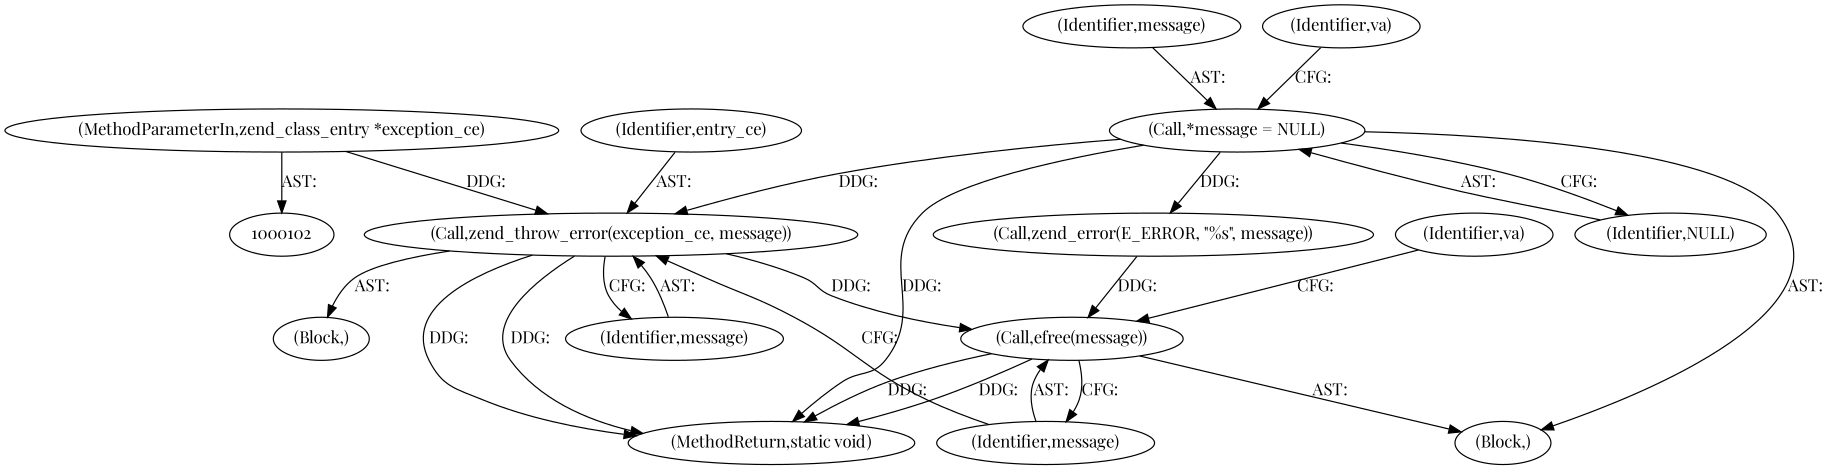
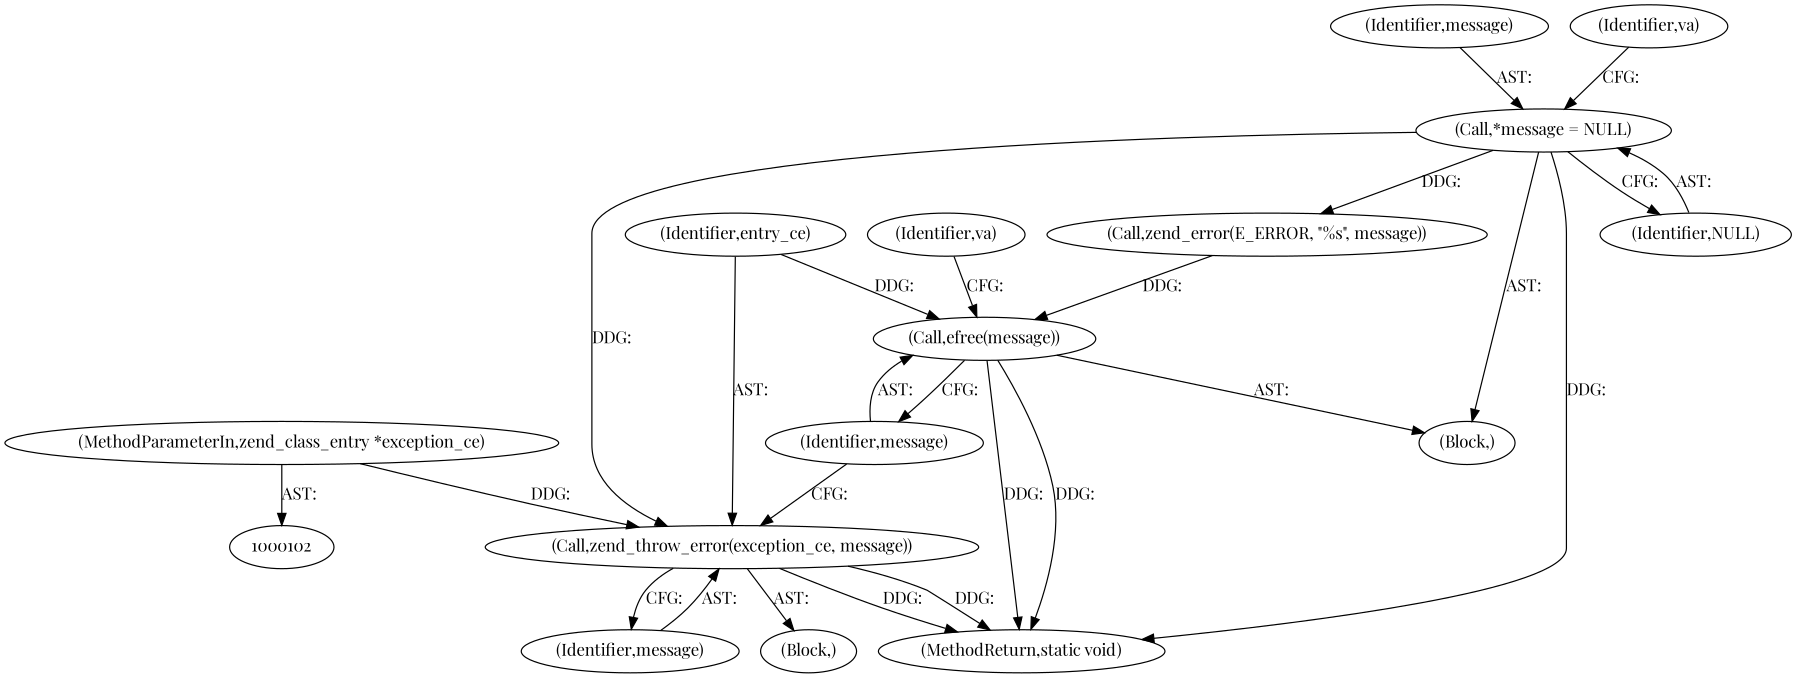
edge "(Call,zend_throw_error(exception_ce, message))" -> "(Call,efree(message))": now "(Identifier,entry_ce)" -> "(Call,efree(message))"
